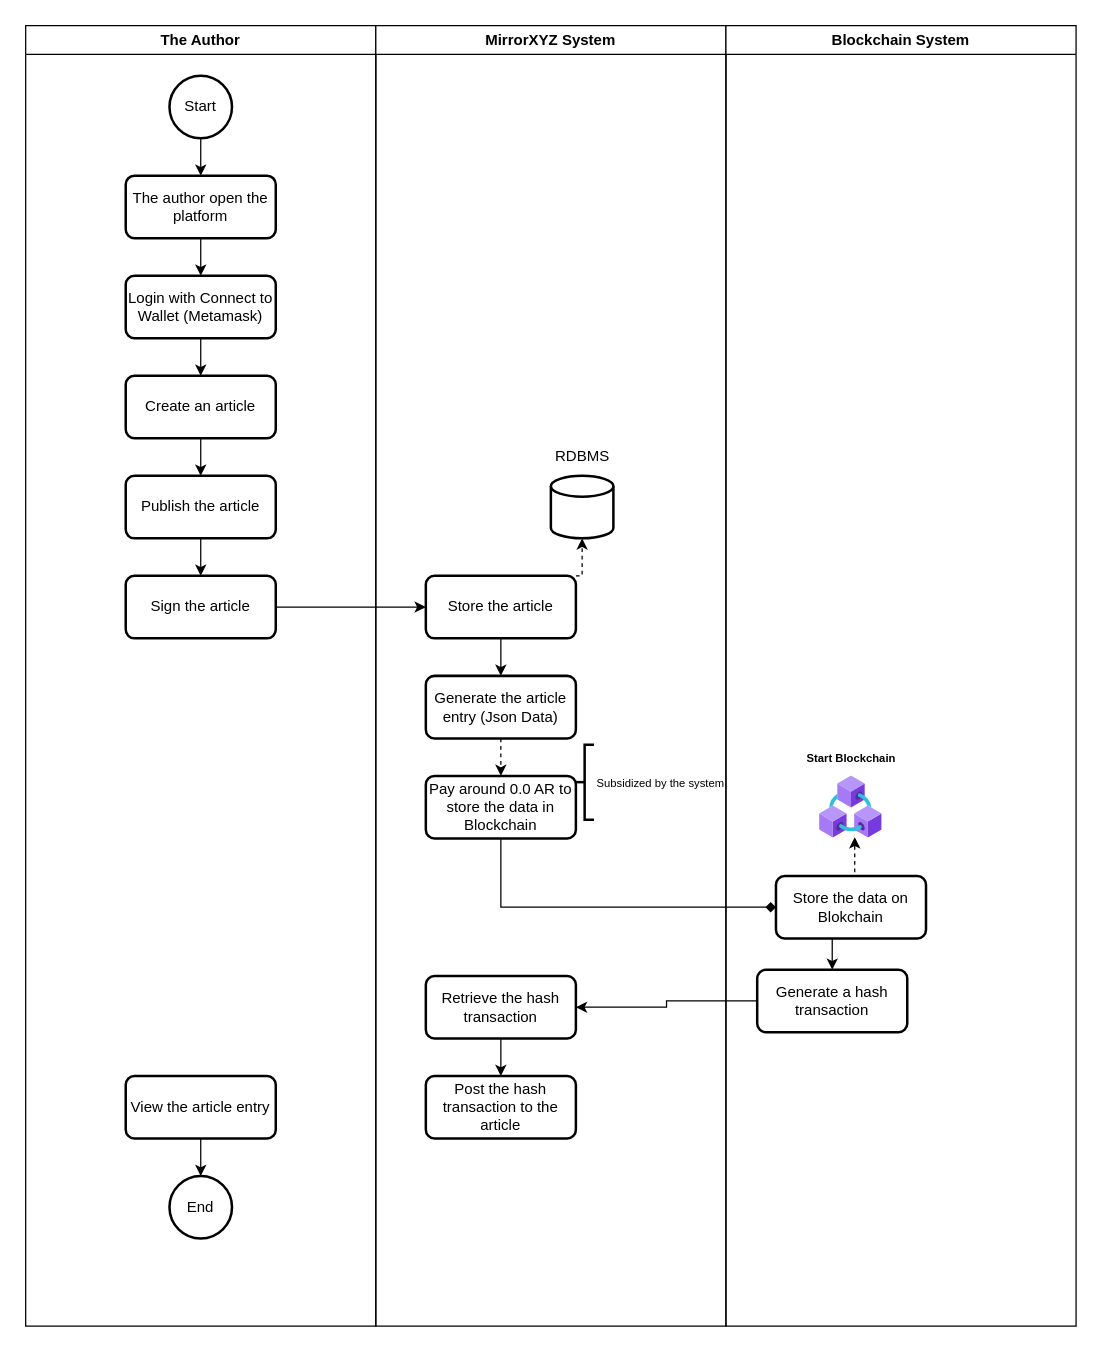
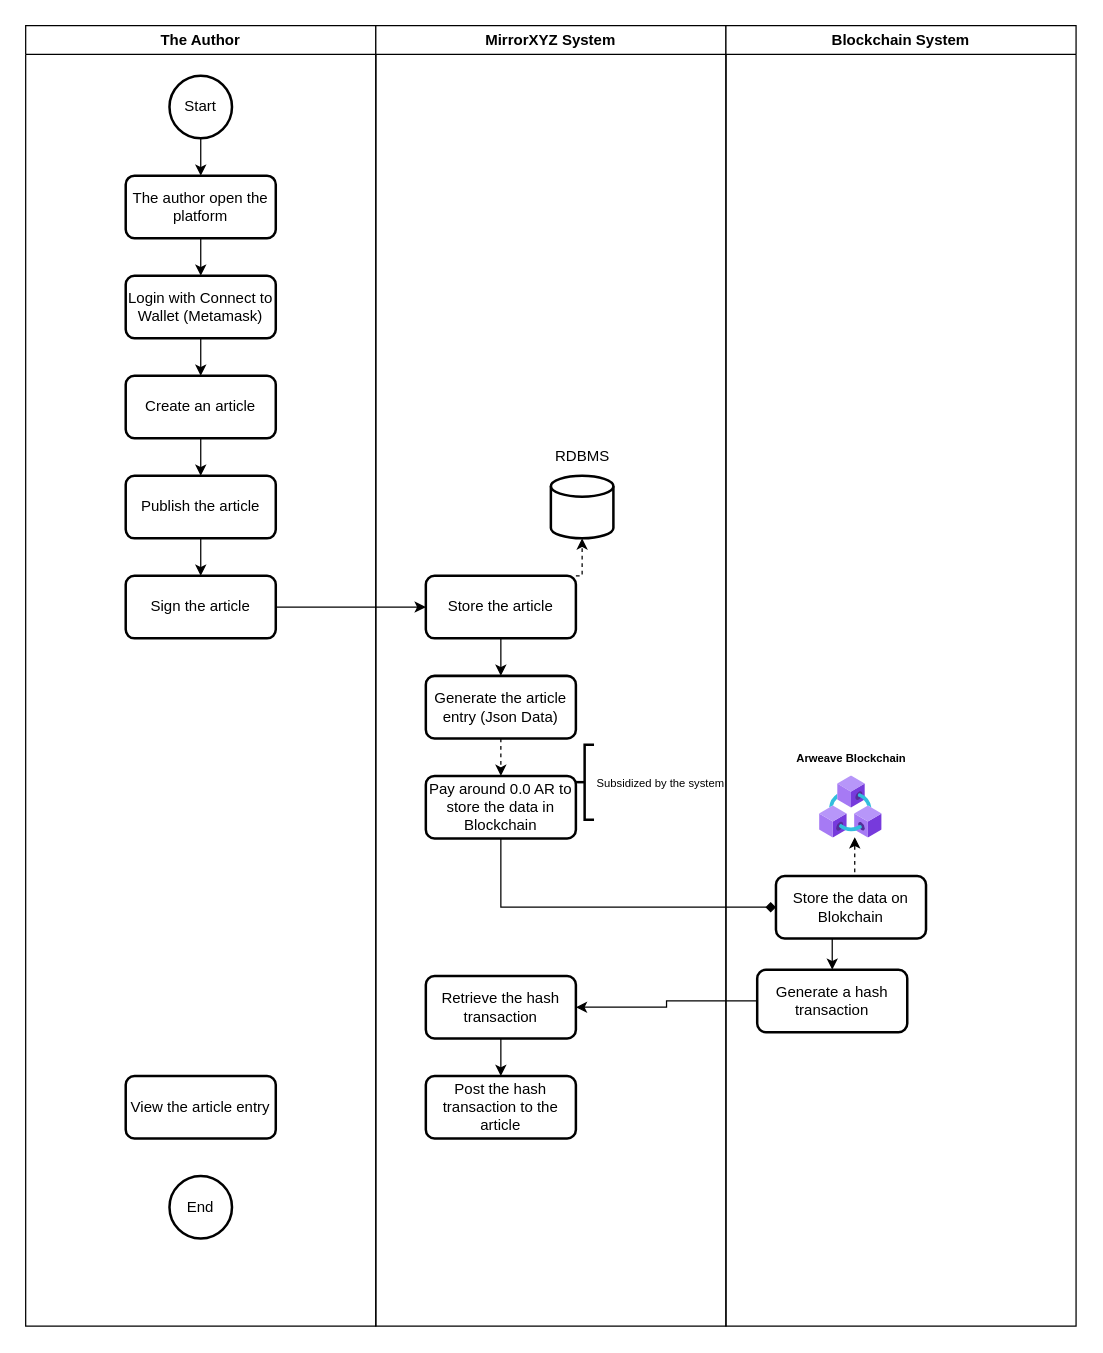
node "Start Blockchain": label "Start Blockchain" -> "Arweave Blockchain"
edge "View the article entry" -> "End": removed
